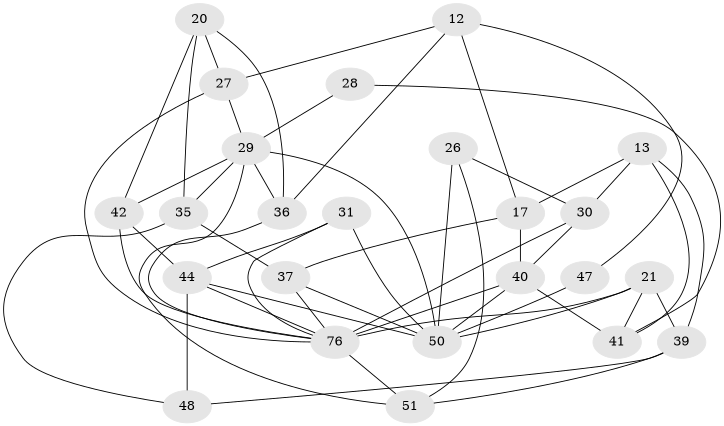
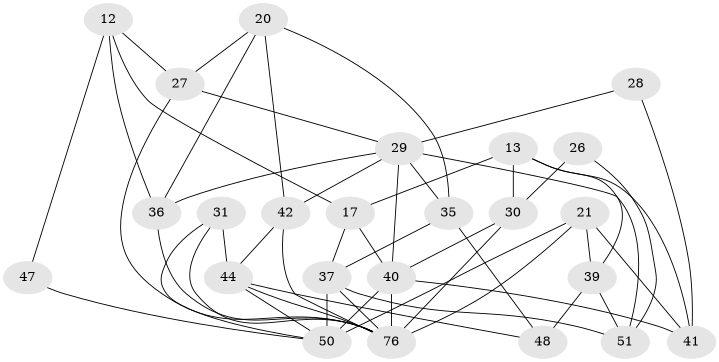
edge "29" -- "50": now "29" -- "40"
edge "26" -- "50": removed
edge "76" -- "51": now "37" -- "51"
